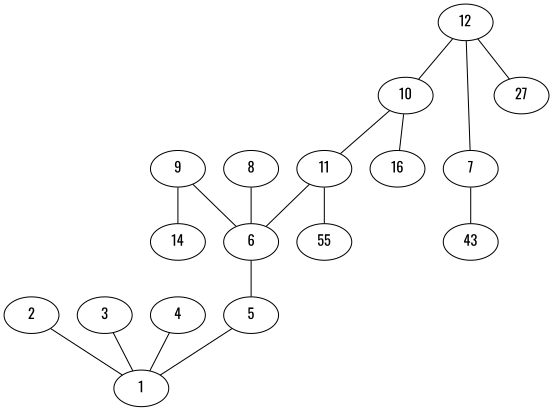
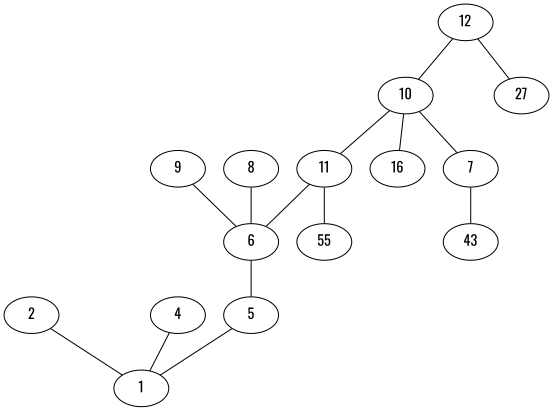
edge "12" -- "7": now "10" -- "7"
node "14": removed
node "3": removed
